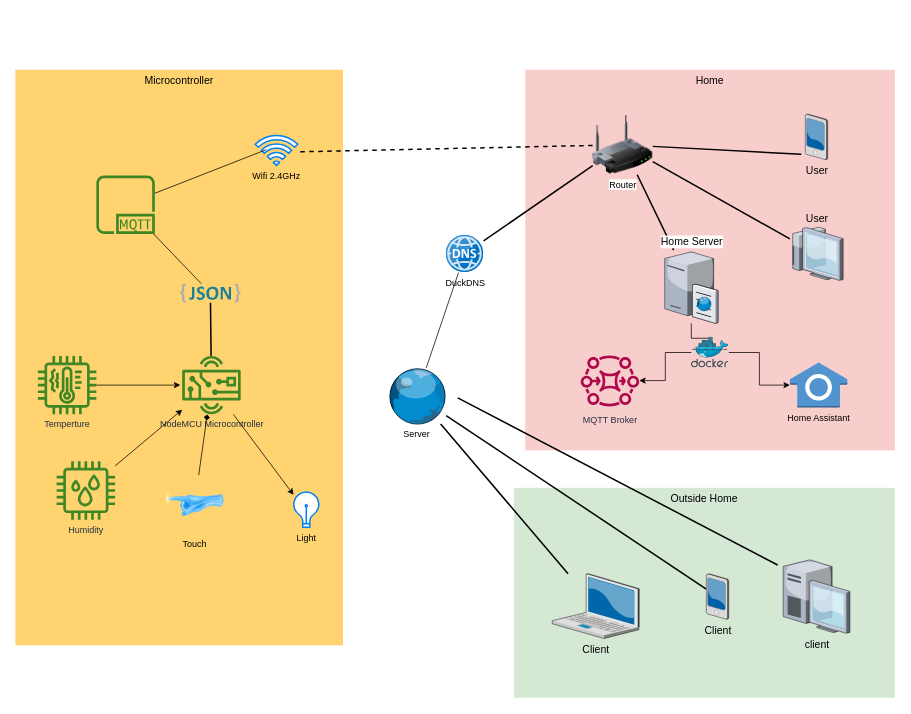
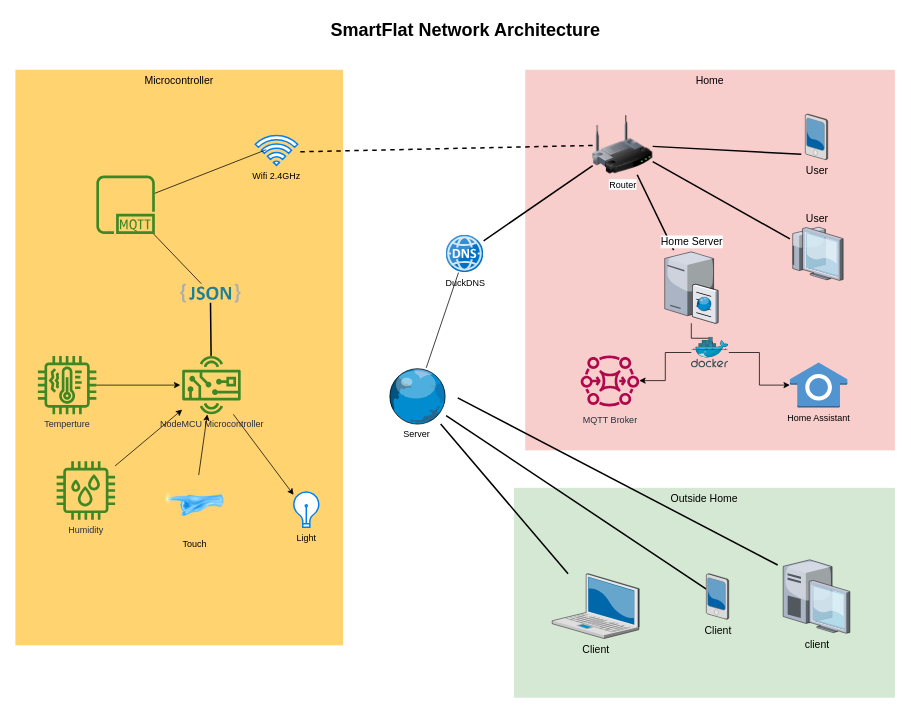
node "SmartFlat Network Architecture": added
edge "Touch" -> "NodeMCU Microcontroller": arrowhead diamond -> classic
